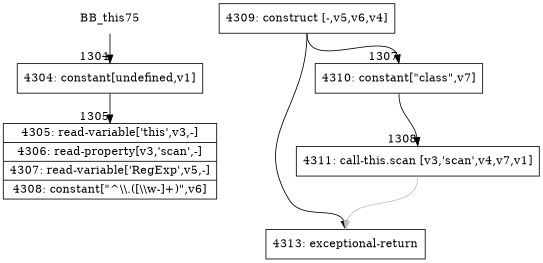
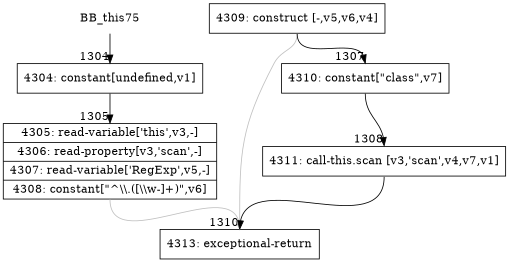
edge "4309: construct [-,v5,v6,v4]" -> "4313: exceptional-return": color black -> gray
edge "4311: call-this.scan [v3,'scan',v4,v7,v1]" -> "4313: exceptional-return": color gray -> black
edge "4305: read-variable['this',v3,-]" -> "4313: exceptional-return": added
